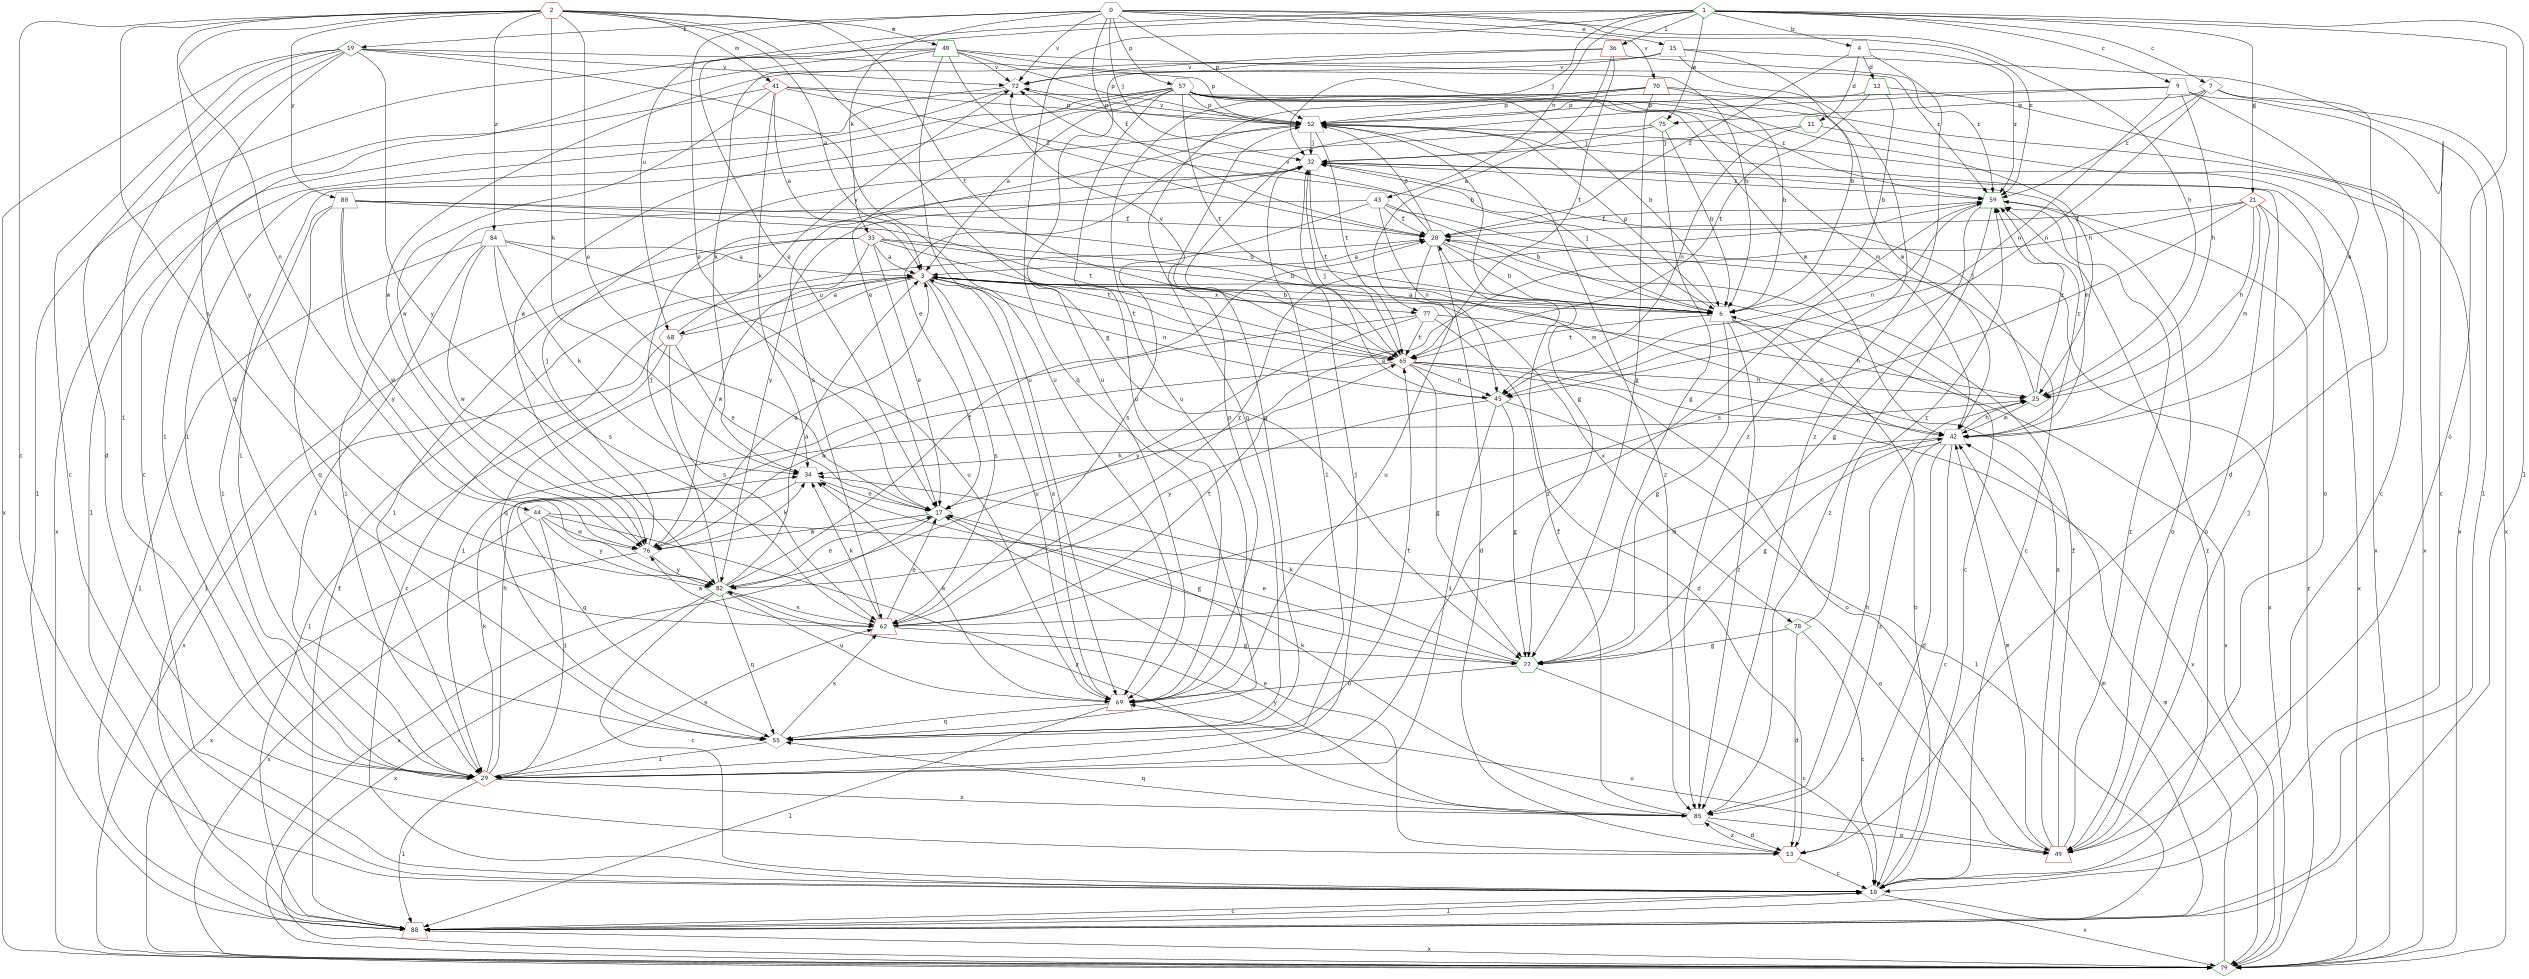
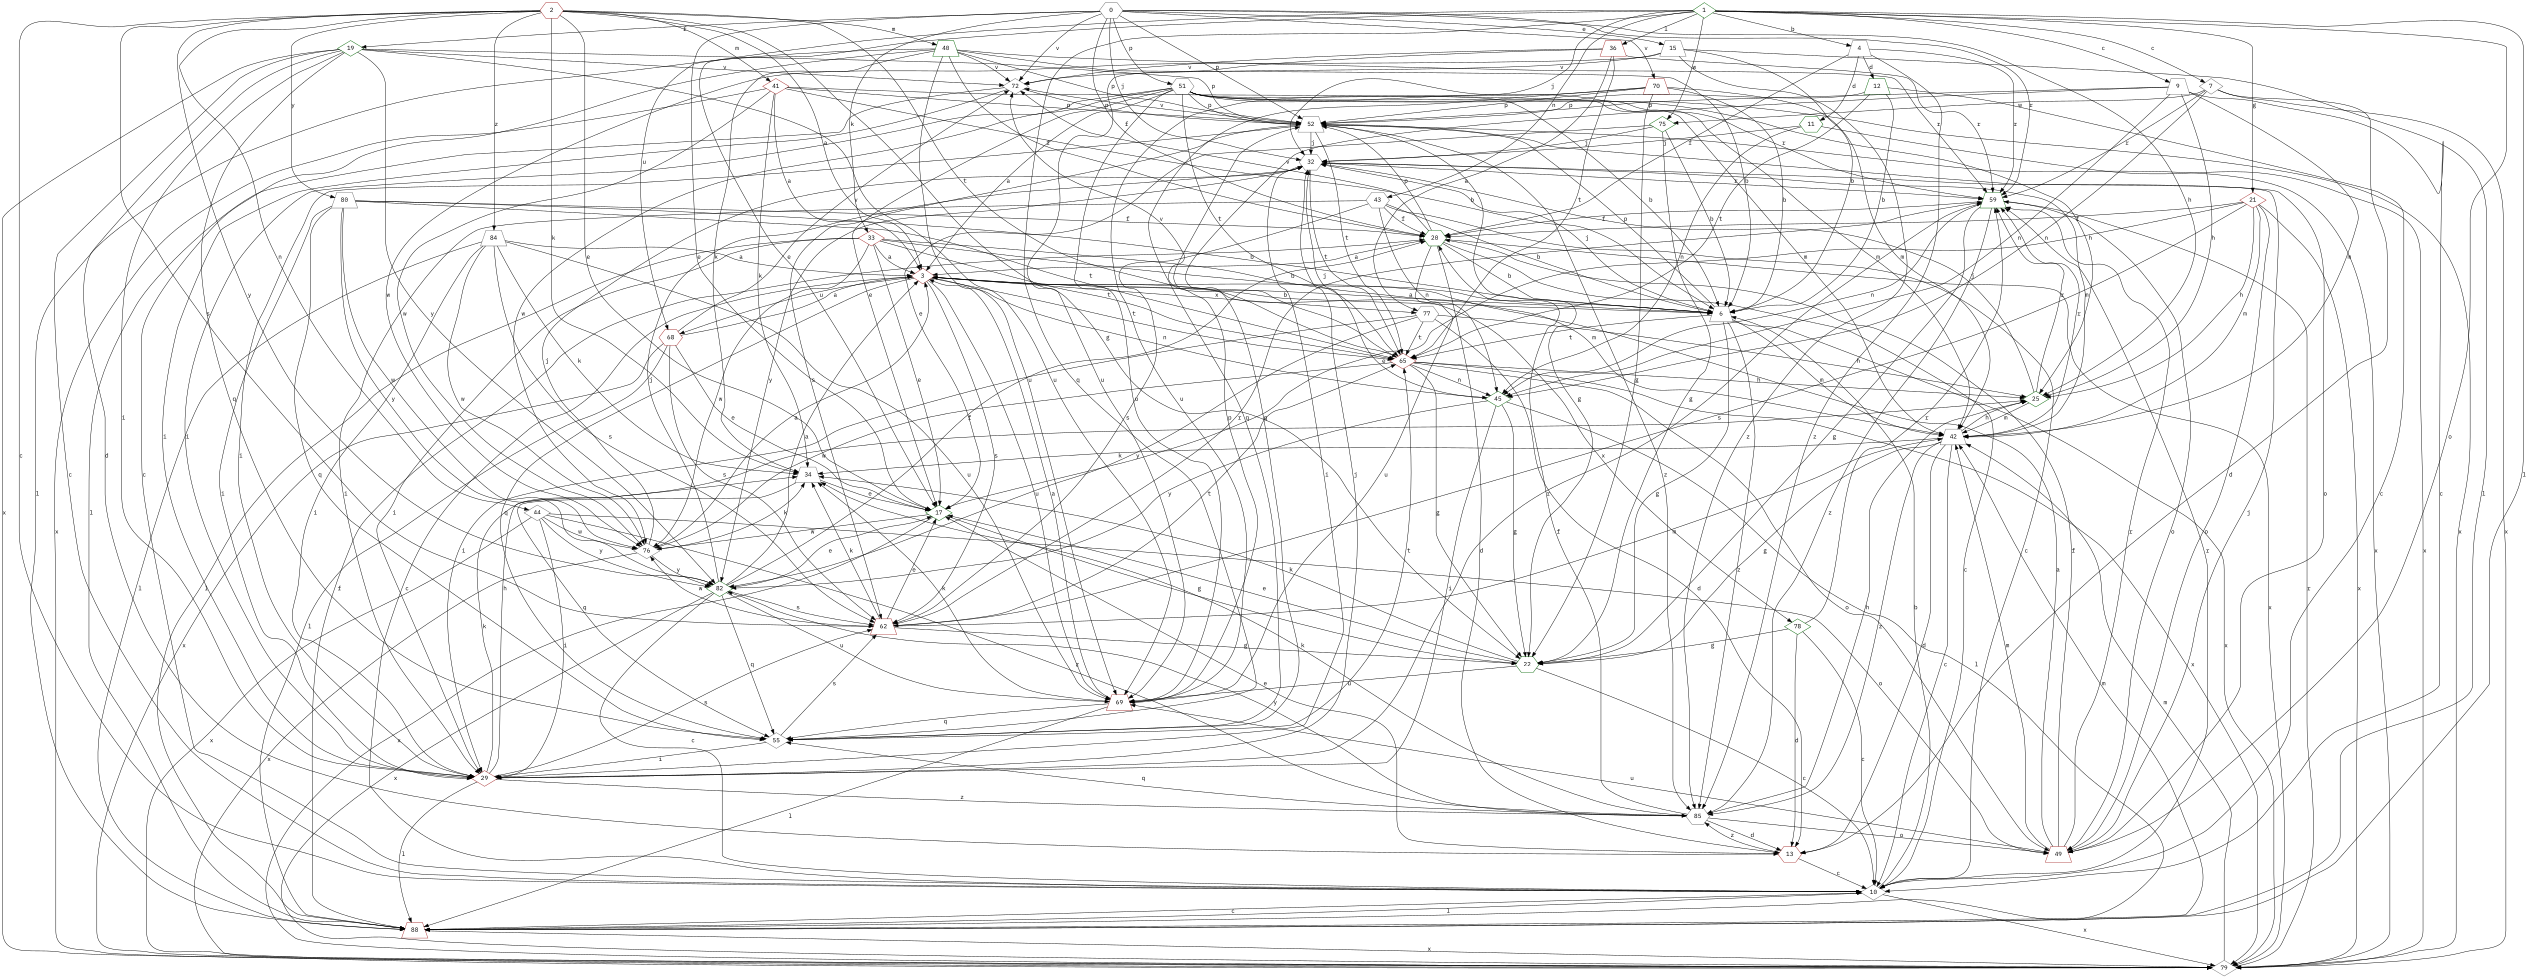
node "57": label "57" -> "51"
node "79": color darkgreen -> gray40
